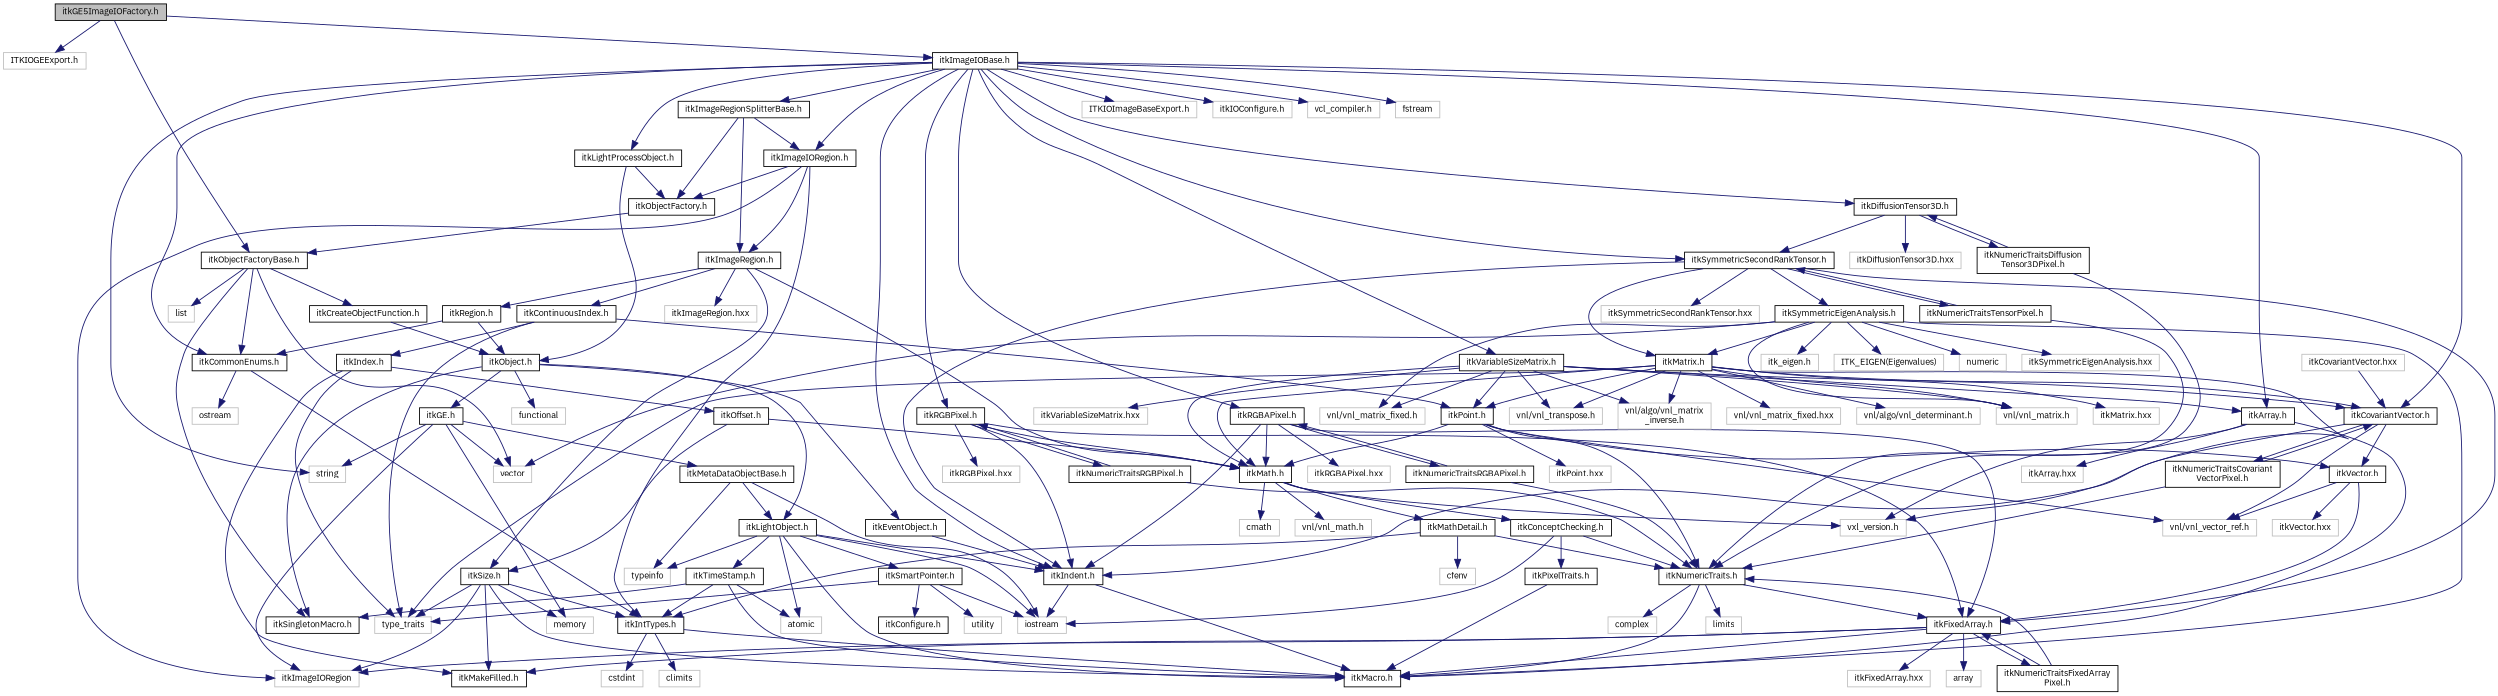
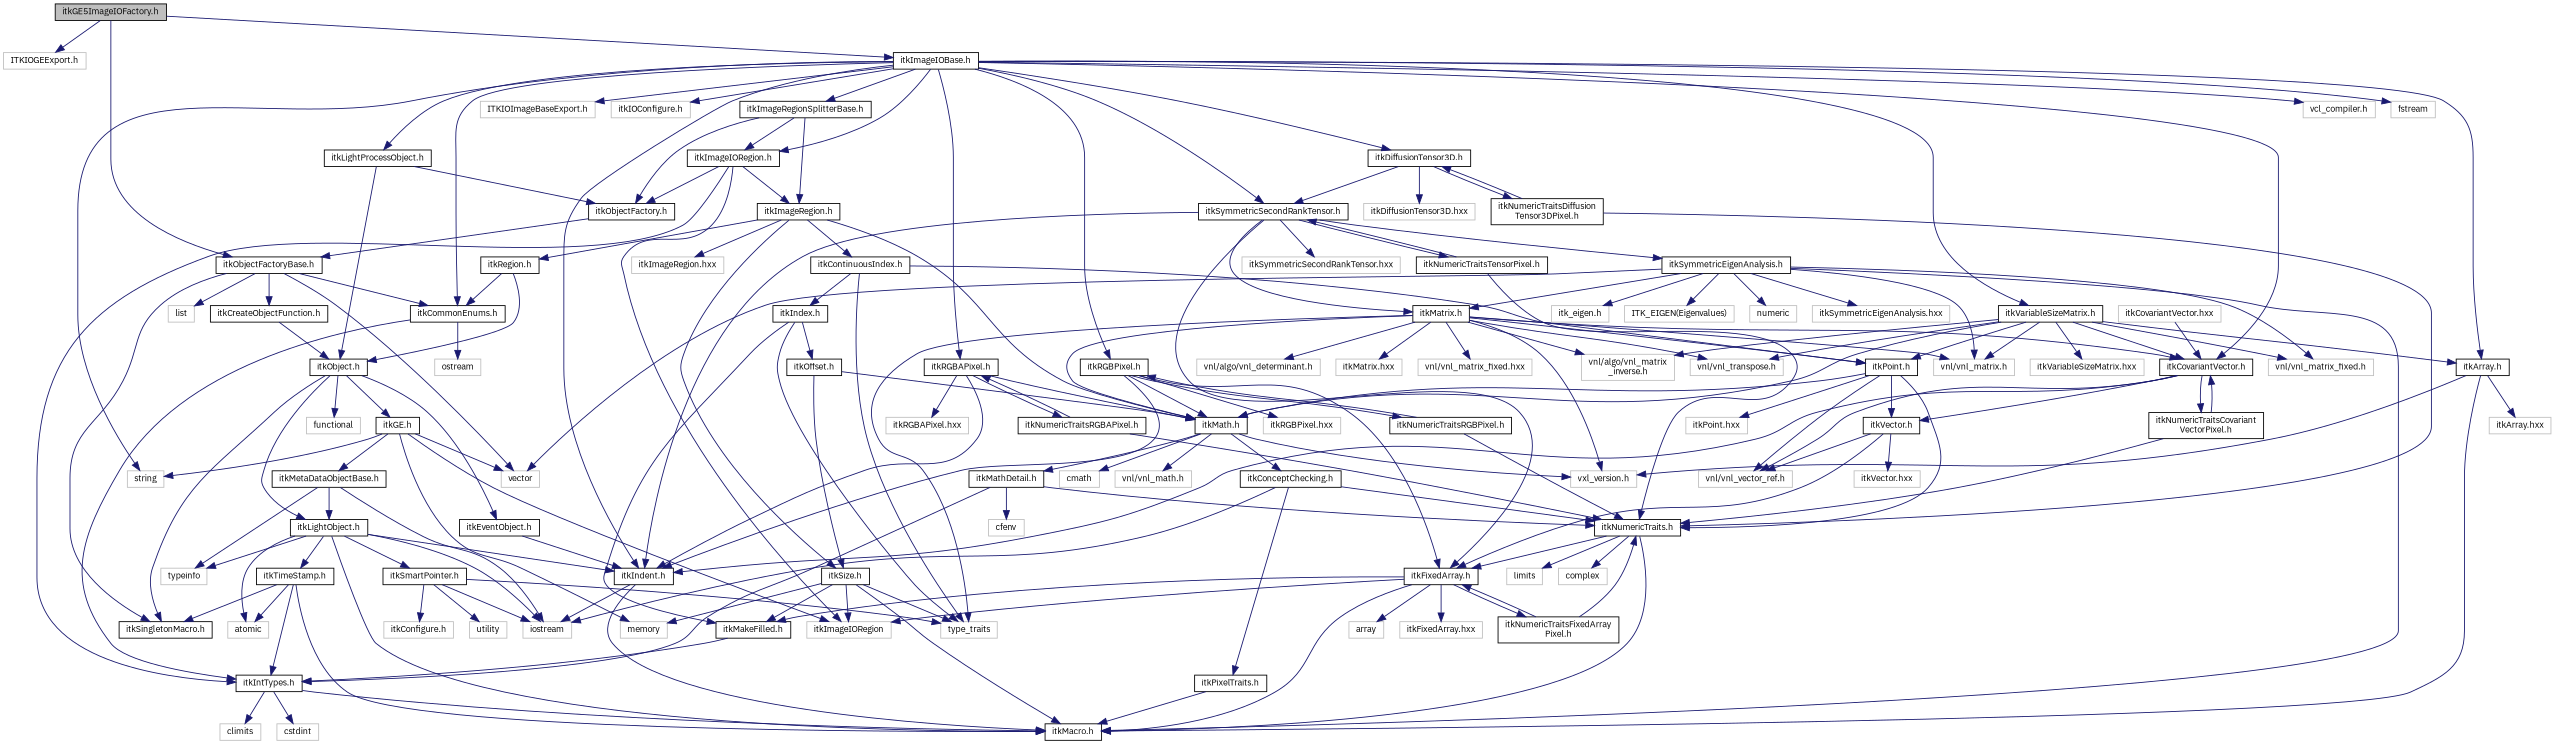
edge "itkRGBAPixel.h" -> "itkFixedArray.h": removed
edge "itkSize.h" -> "itkIntTypes.h": now "itkMakeFilled.h" -> "itkIntTypes.h"
node "itkConfigure.h": color black -> grey75
